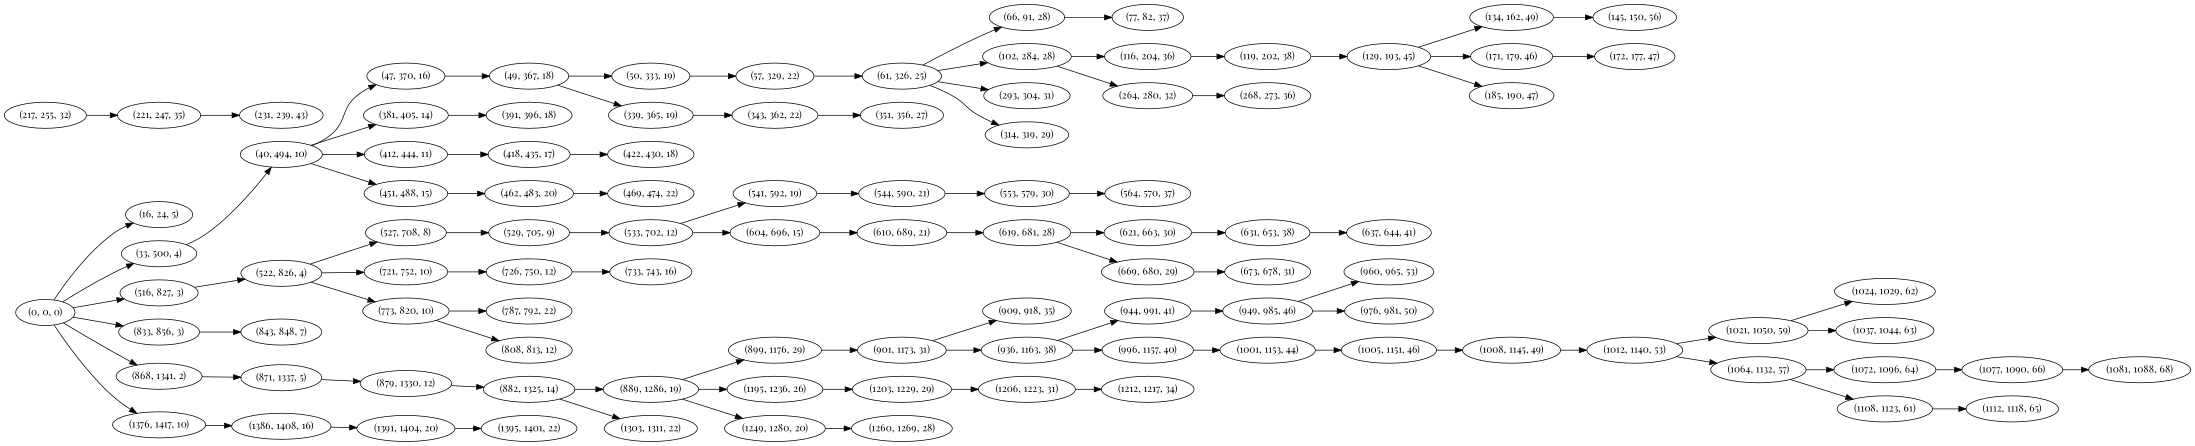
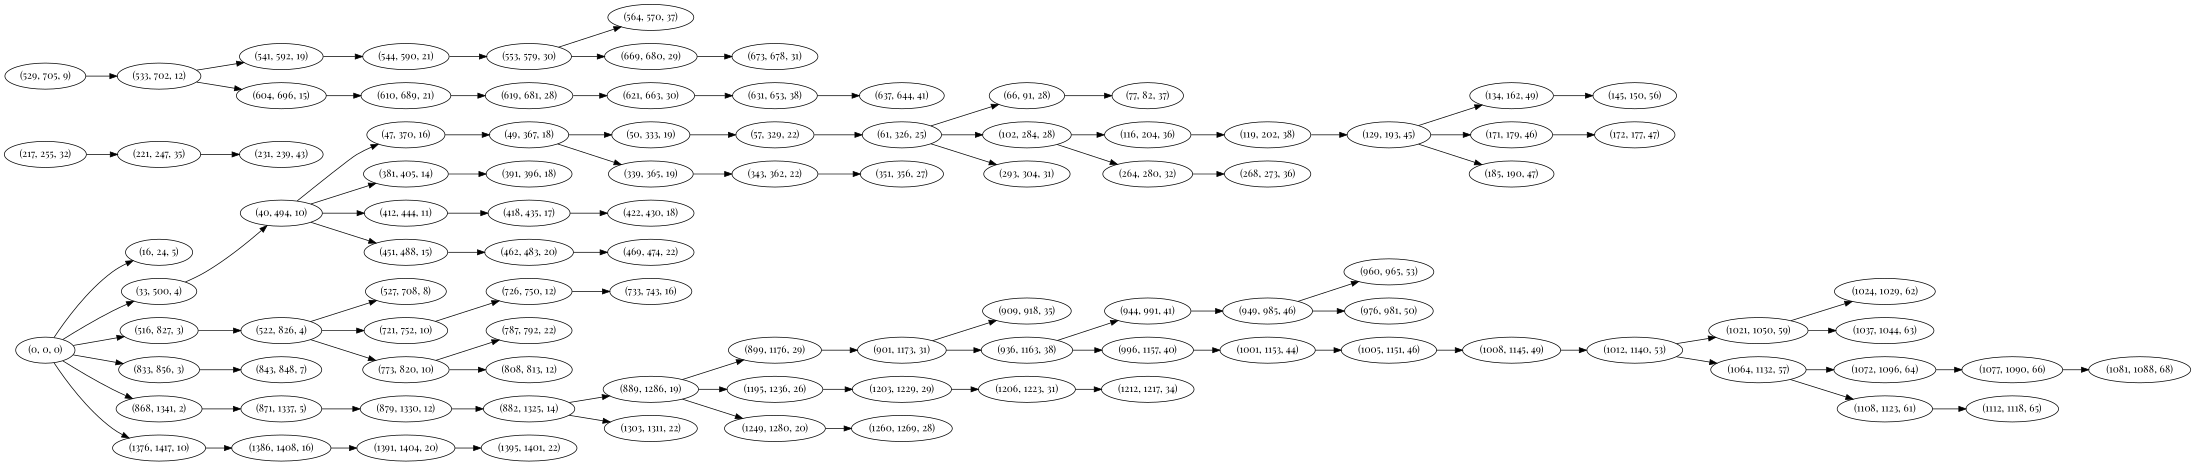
node "(314, 319, 29)": removed
edge "(527, 708, 8)" -> "(529, 705, 9)": removed
edge "(619, 681, 28)" -> "(669, 680, 29)": now "(553, 579, 30)" -> "(669, 680, 29)"
